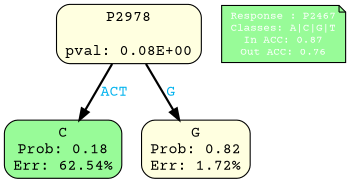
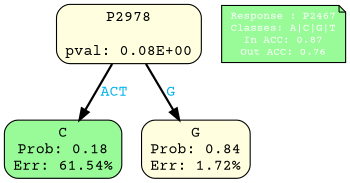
node "C Prob: 0.18 Err: 62.54%": label "C Prob: 0.18 Err: 62.54%" -> "C Prob: 0.18 Err: 61.54%"
node "G Prob: 0.82 Err: 1.72%": label "G Prob: 0.82 Err: 1.72%" -> "G Prob: 0.84 Err: 1.72%"
